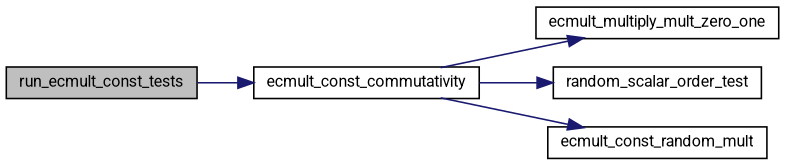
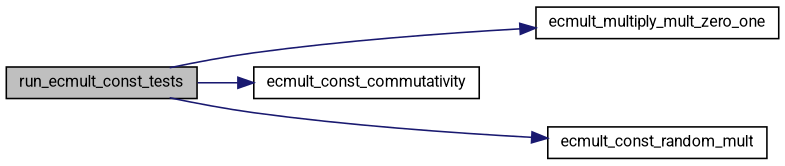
edge "ecmult_const_commutativity" -> "ecmult_multiply_mult_zero_one": now "run_ecmult_const_tests" -> "ecmult_multiply_mult_zero_one"
node "random_scalar_order_test": removed
edge "ecmult_const_commutativity" -> "ecmult_const_random_mult": now "run_ecmult_const_tests" -> "ecmult_const_random_mult"
